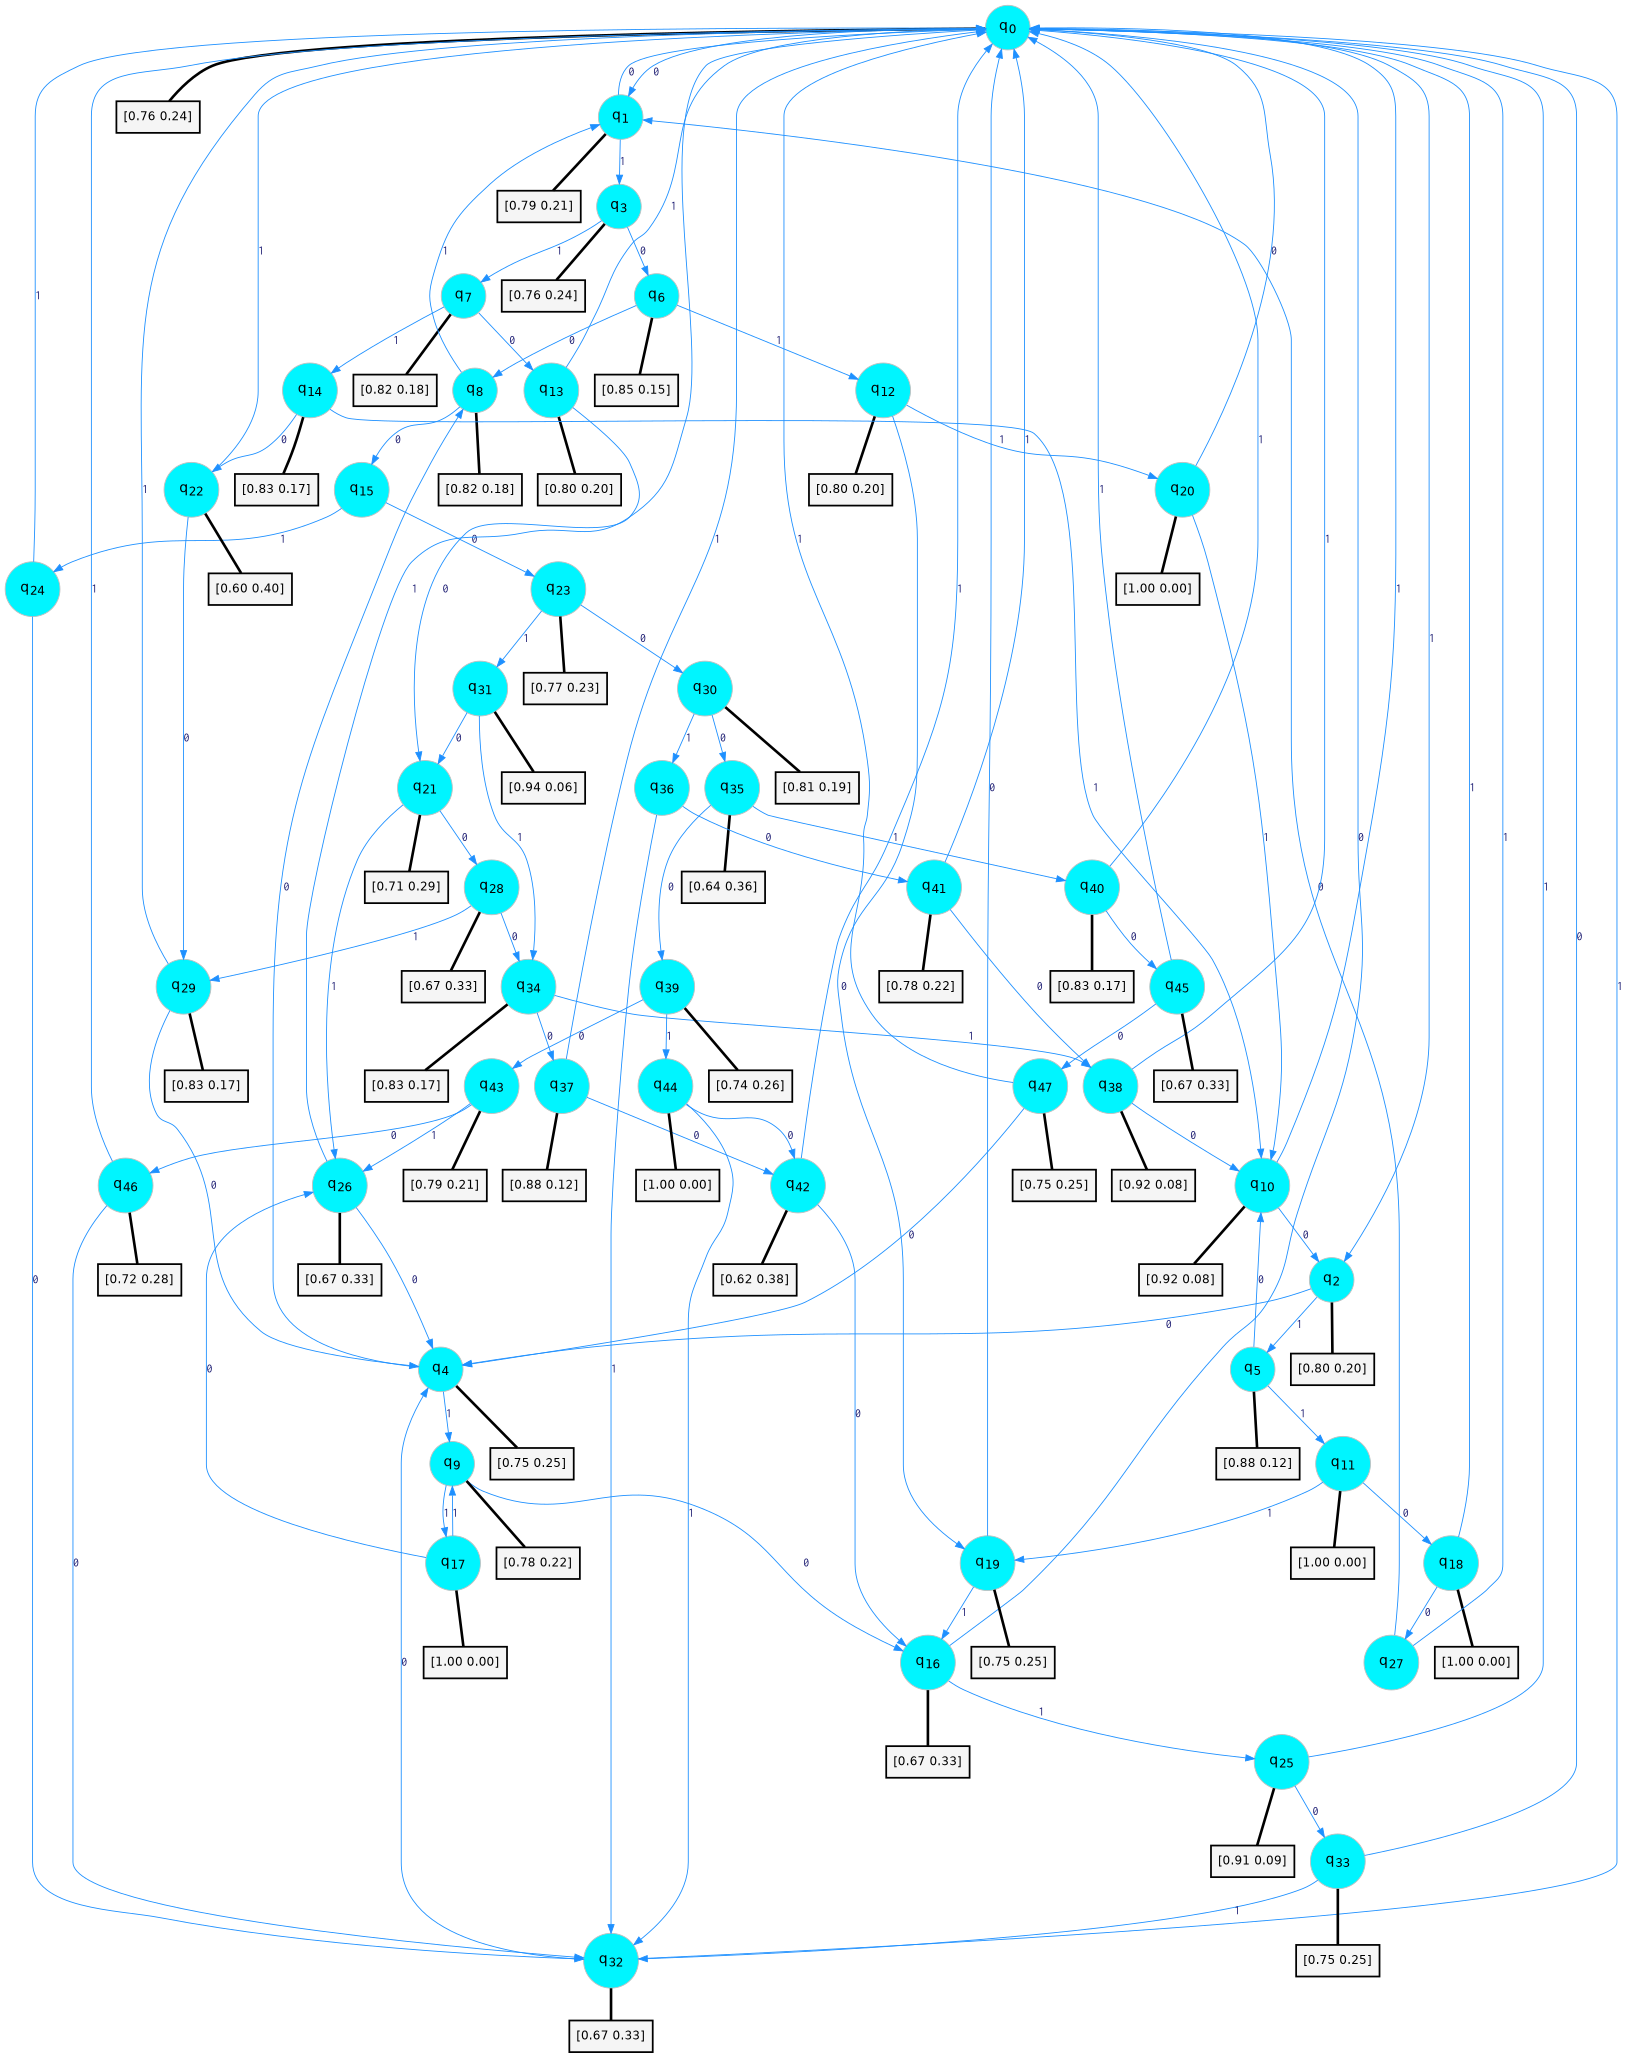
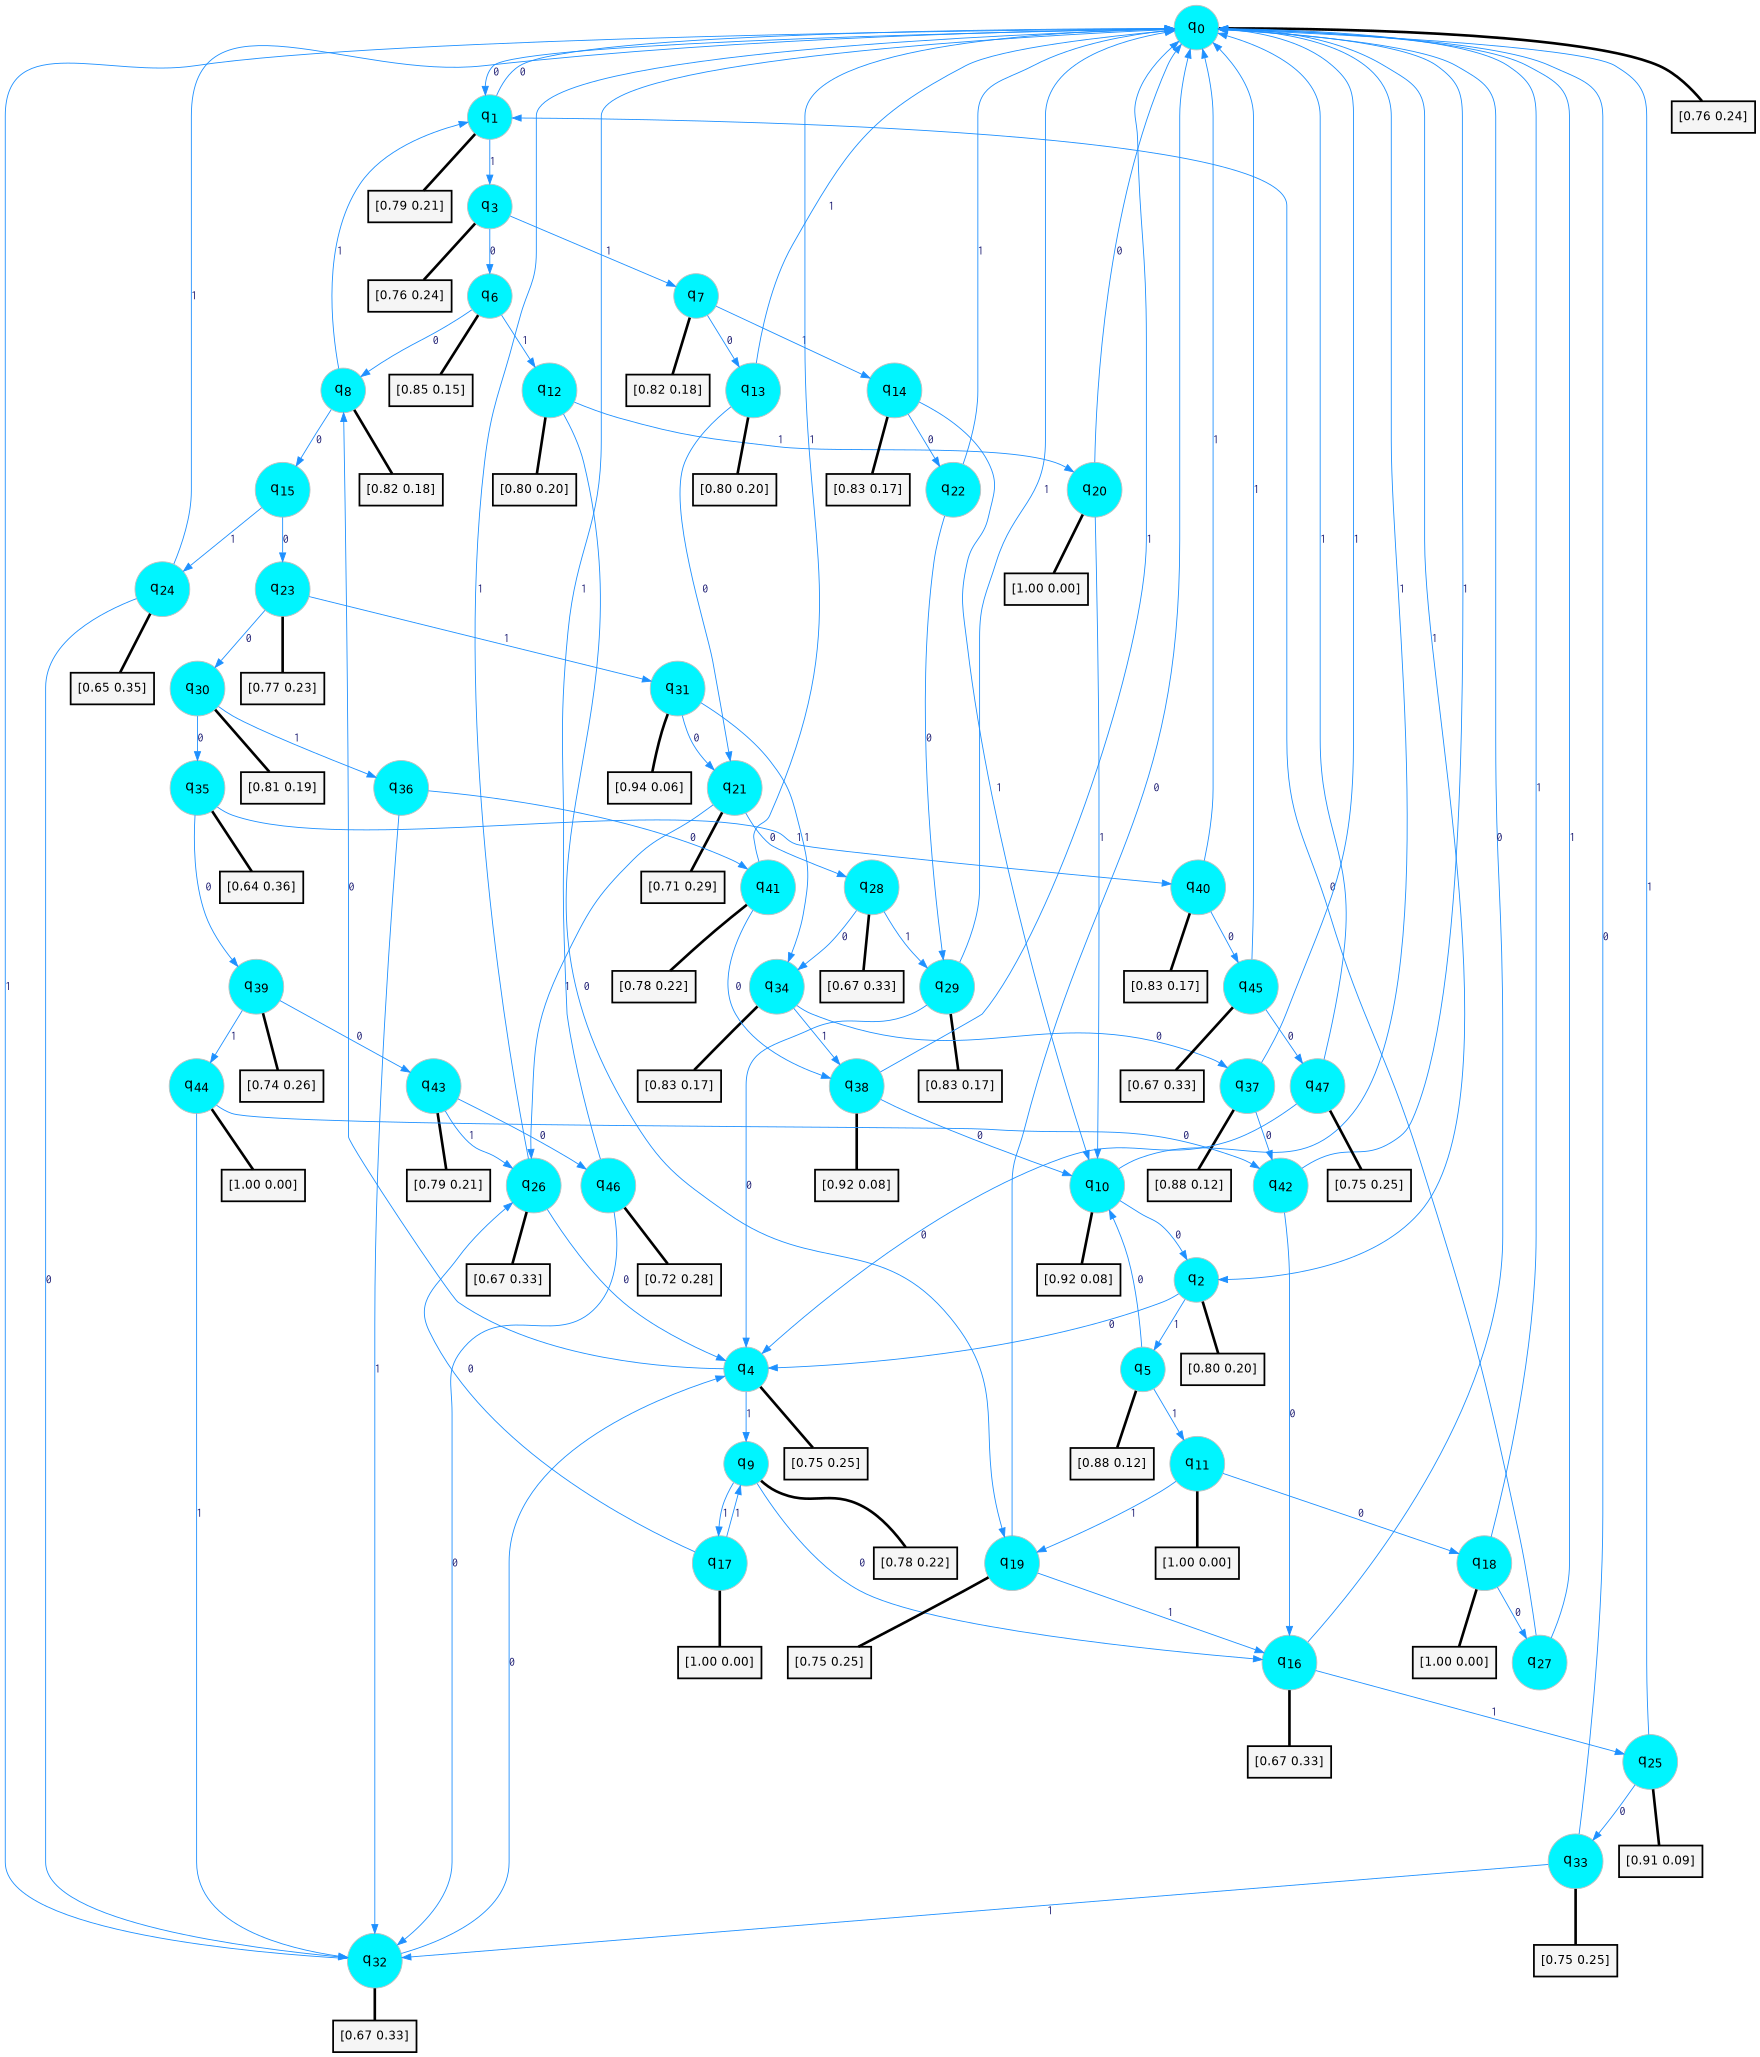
node "[0.60 0.40]": removed
node "[0.65 0.35]": added
node "[0.62 0.38]": removed
